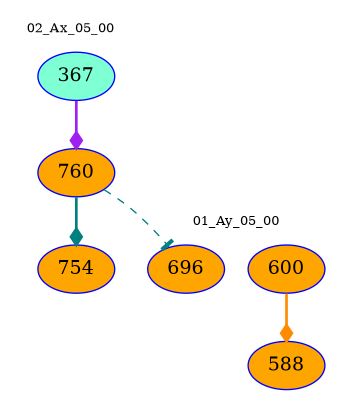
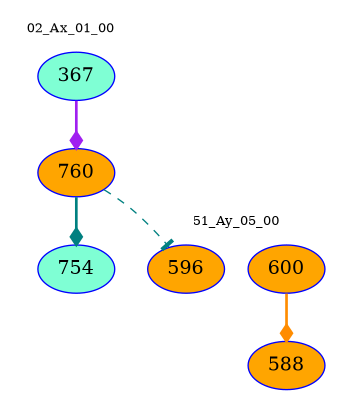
cluster "02_Ax_05_00": label "02_Ax_05_00" -> "02_Ax_01_00"
cluster "01_Ay_05_00": label "01_Ay_05_00" -> "51_Ay_05_00"
node "754": fillcolor orange -> aquamarine
node "696": label "696" -> "596"
